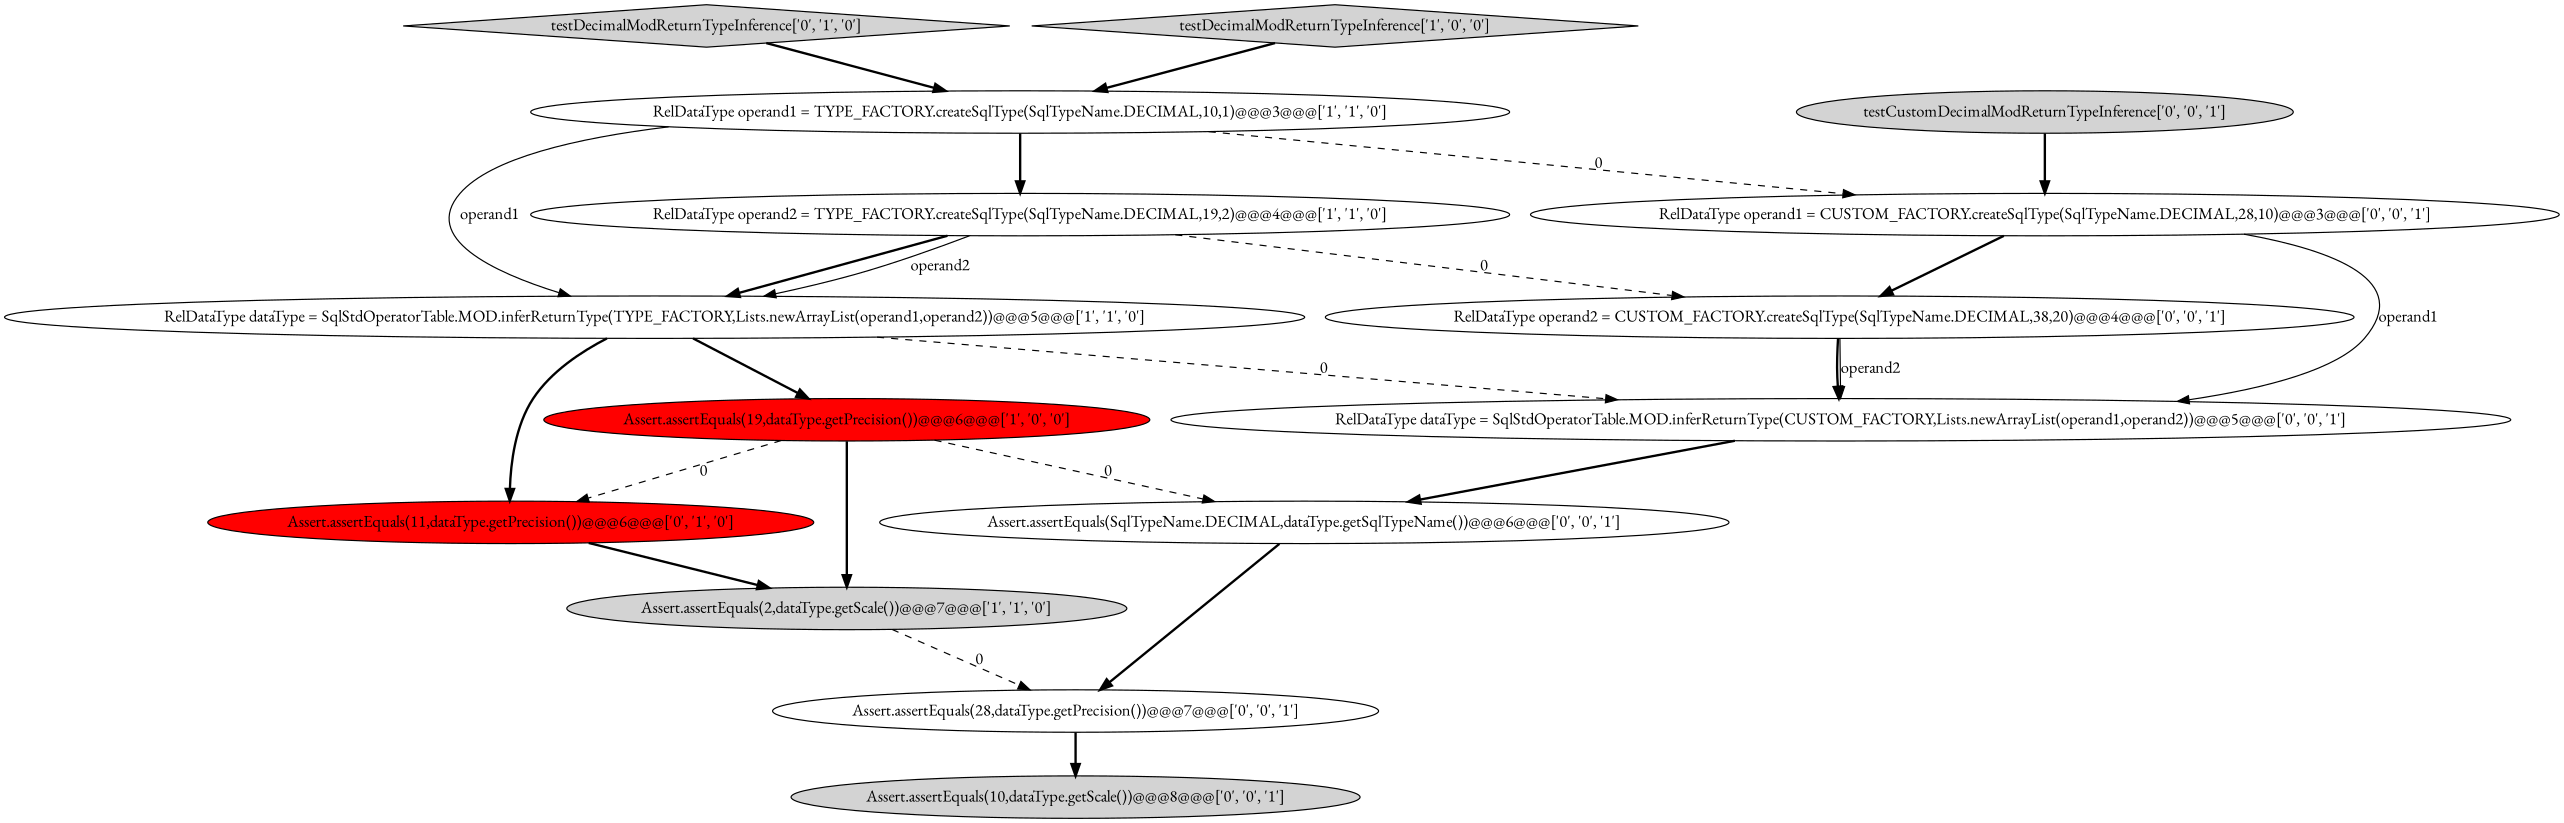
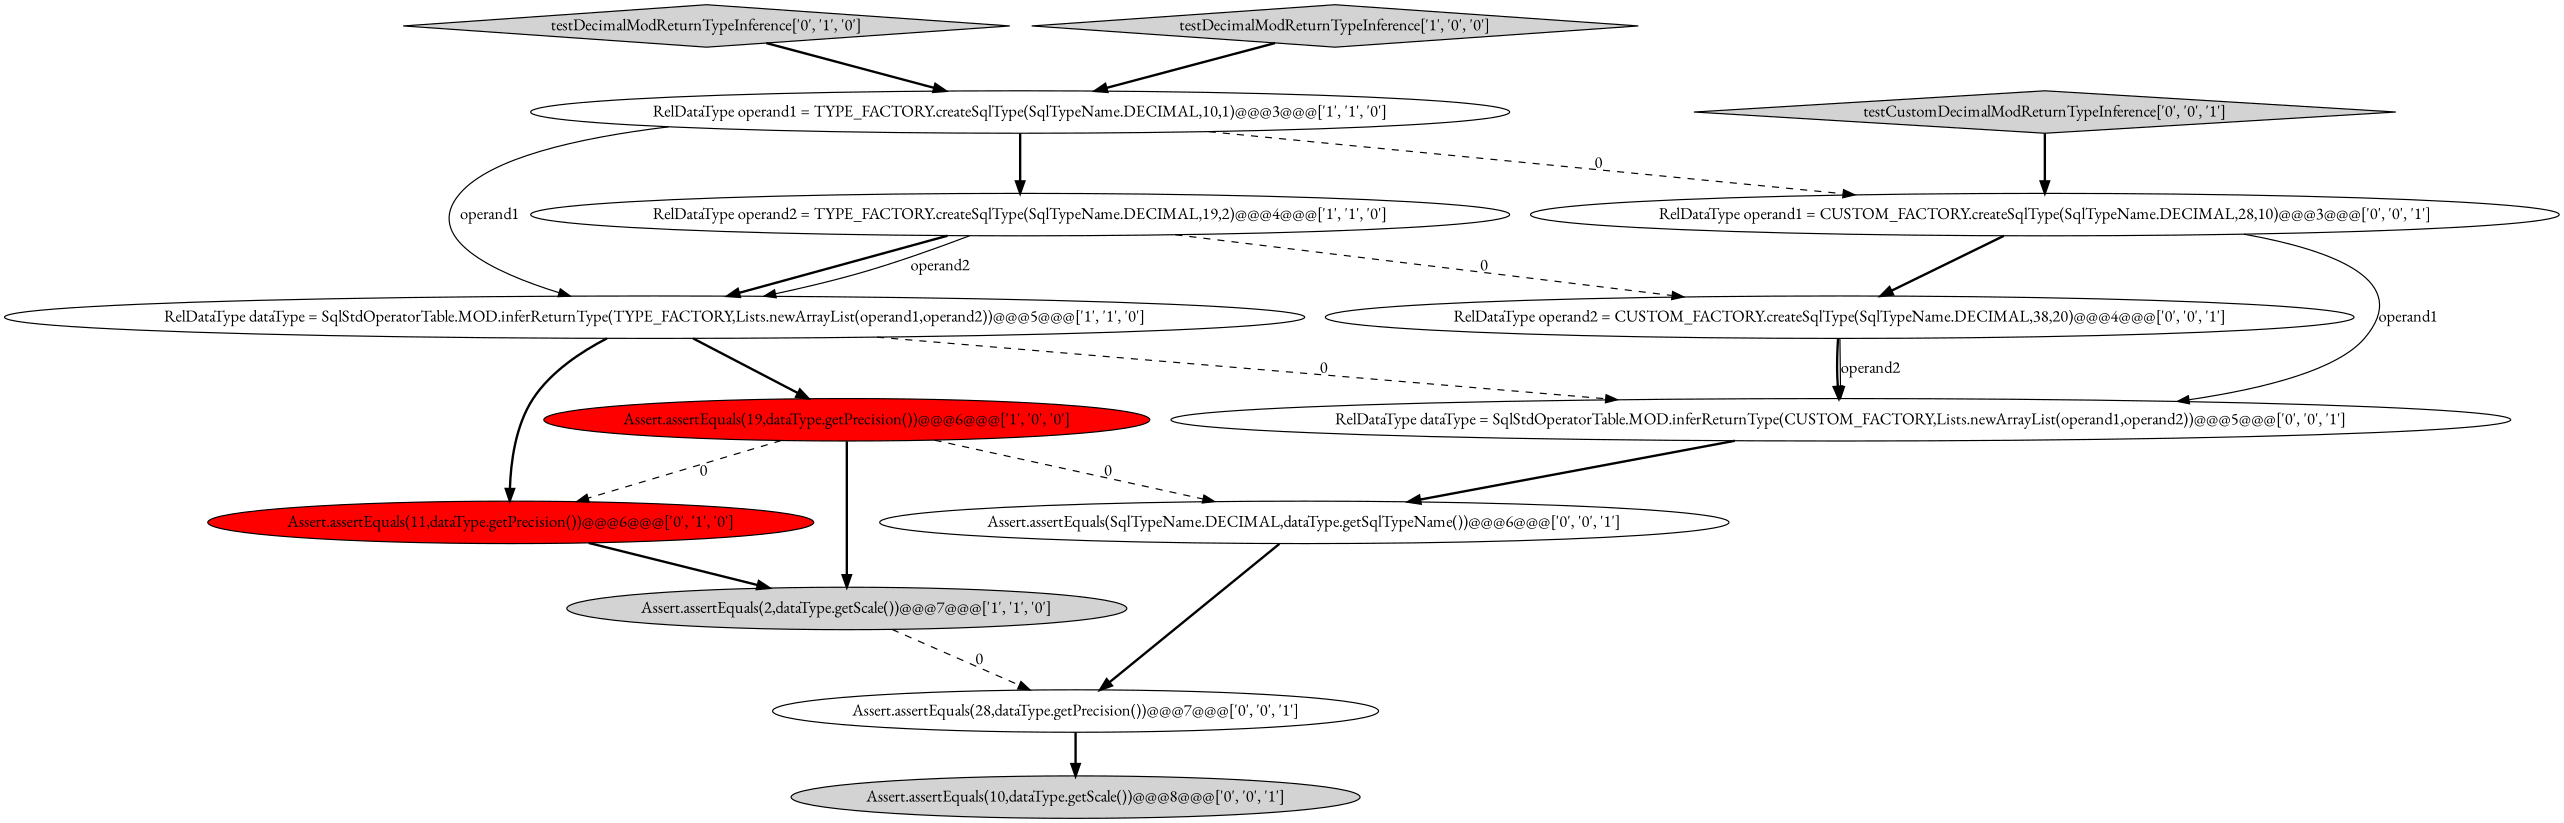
node "testCustomDecimalModReturnTypeInference['0', '0', '1']": shape ellipse -> diamond
